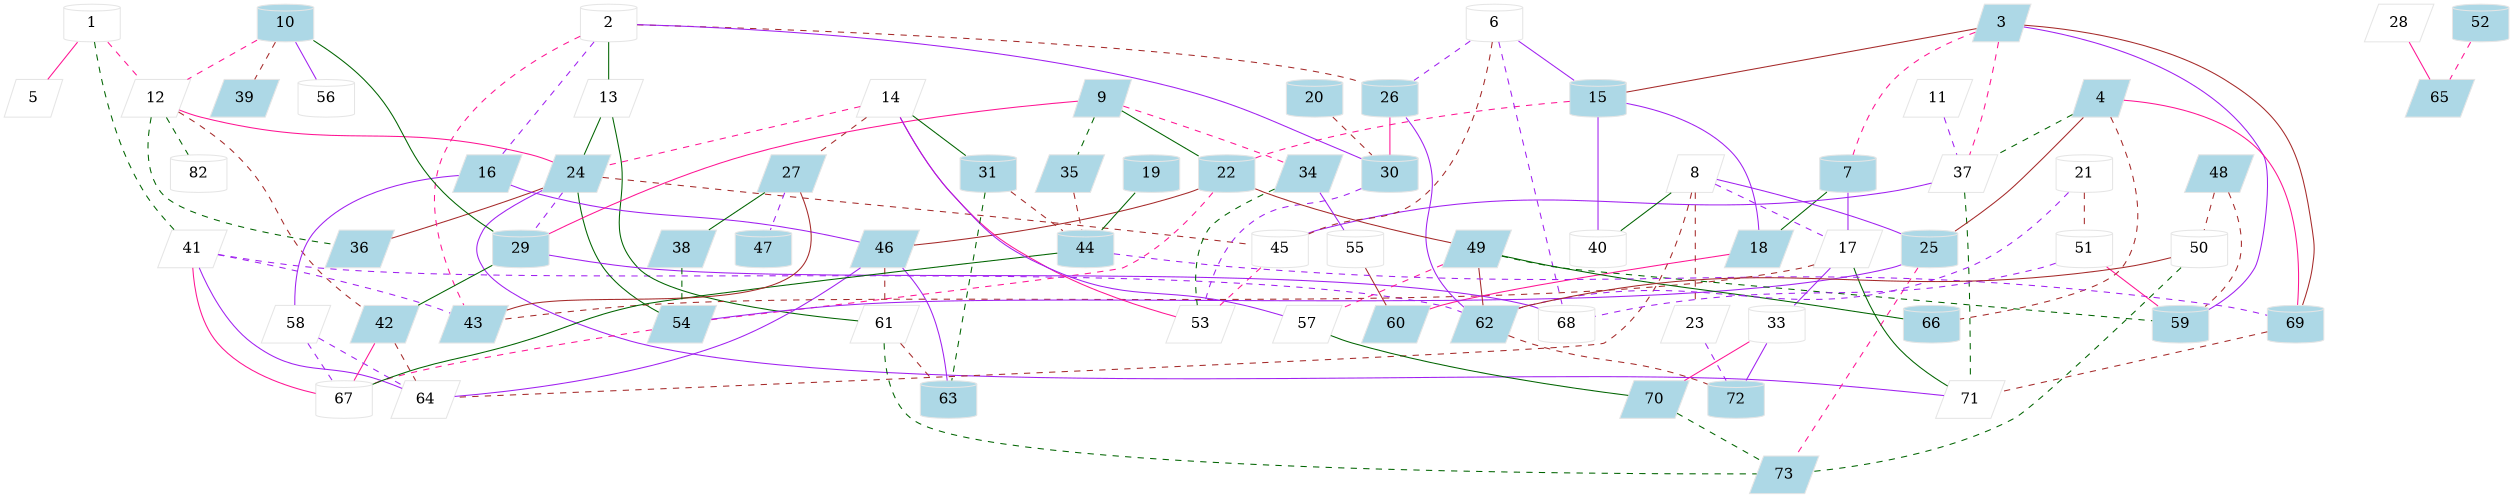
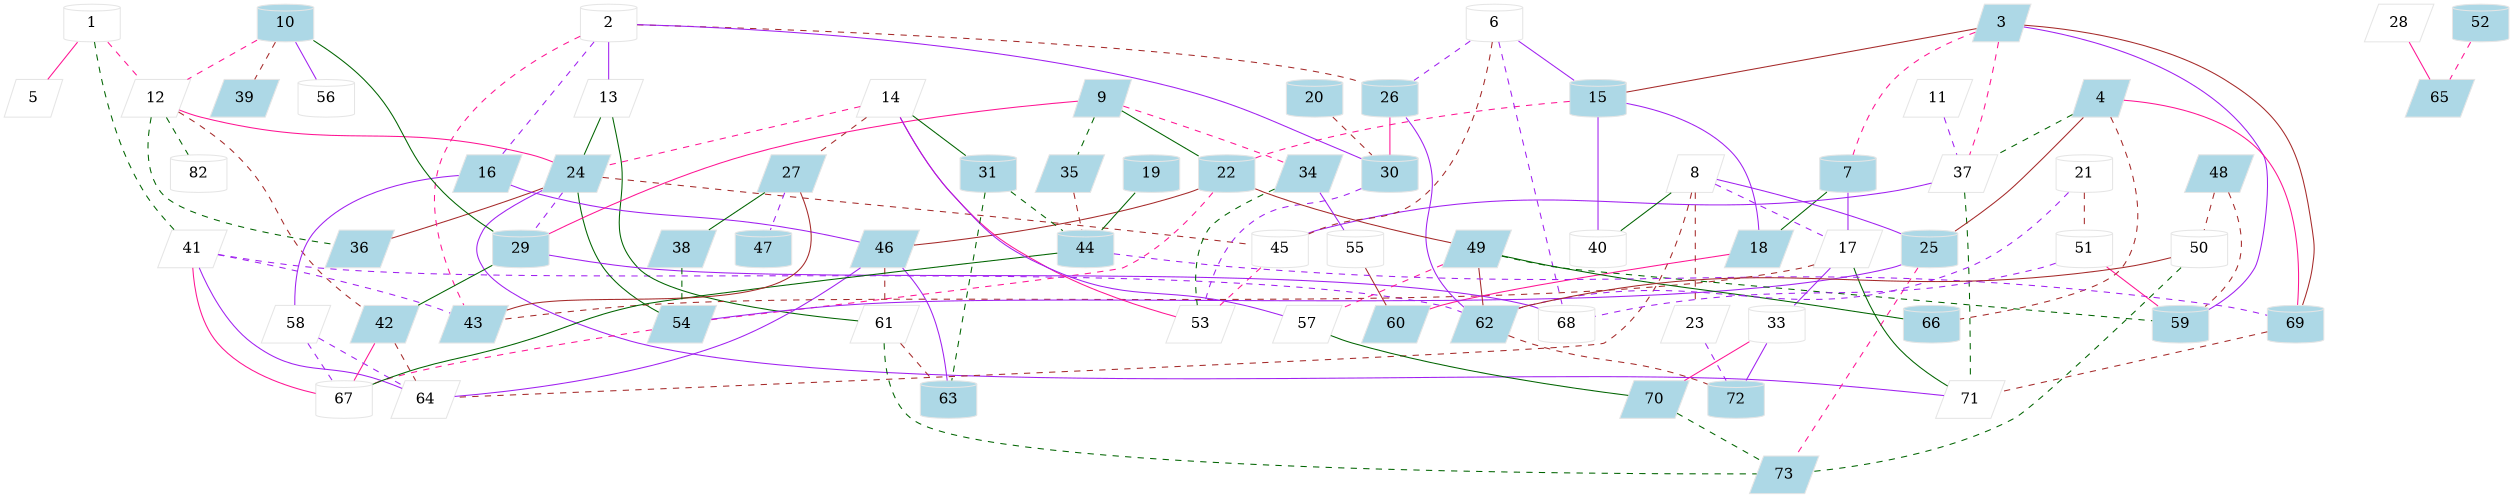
edge "2" -- "13": color darkgreen -> purple
edge "31" -- "44": color brown -> darkgreen
